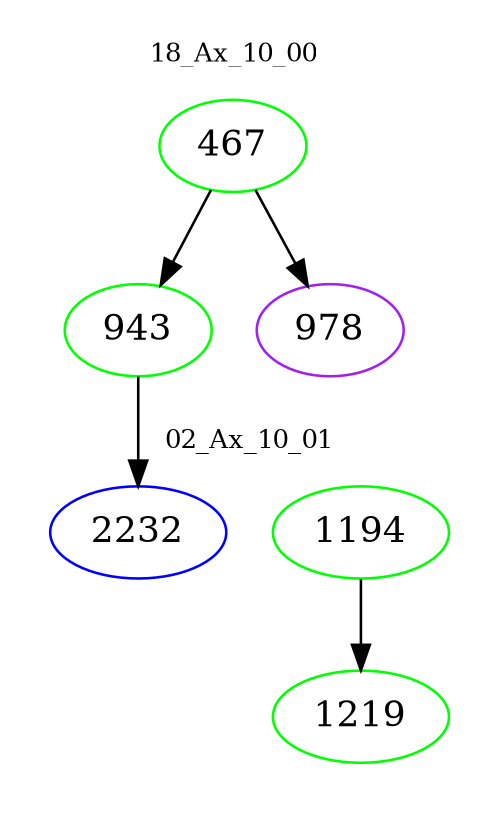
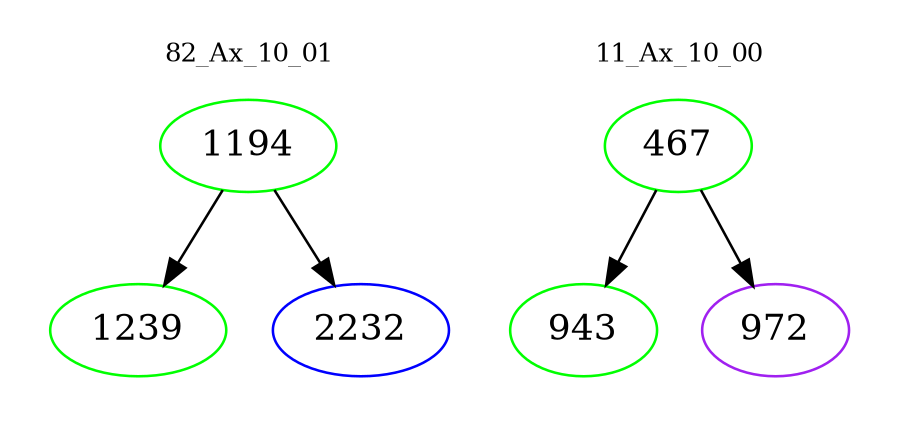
cluster "18_Ax_10_00": label "18_Ax_10_00" -> "11_Ax_10_00"
node "978": label "978" -> "972"
edge "943" -> "2232": now "1194" -> "2232"
cluster "02_Ax_10_01": label "02_Ax_10_01" -> "82_Ax_10_01"
node "1219": label "1219" -> "1239"
